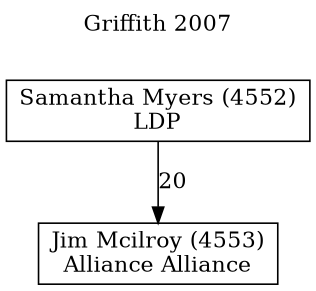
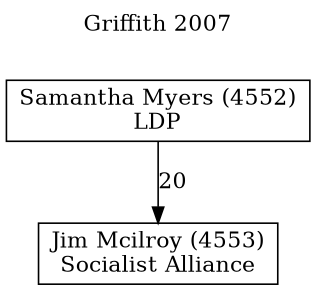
node "Jim Mcilroy (4553) Alliance Alliance": label "Jim Mcilroy (4553) Alliance Alliance" -> "Jim Mcilroy (4553) Socialist Alliance"
